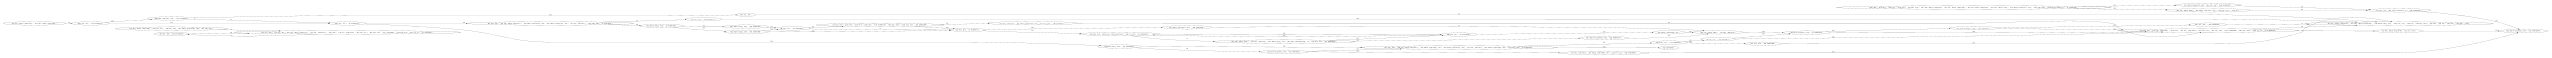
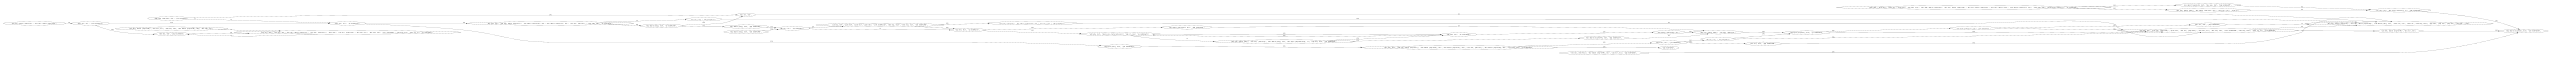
edge "'test esi, esi', 'jne 0x804af10'," -> "'cmp byte [esp+0xe], 0x0', 'jne 0x804af43',": now "'test esi, esi', 'jne 0x804af10'," -> "'add ebx, 0x8', 'jmp 0x104ae08',"
edge "'cmp dword [ebp], 0x8', 'je 0x804ae46'," -> "'cmp dword [ebp], 0x0', 'jne 0x804af9b',": now "'cmp dword [ebp], 0x8', 'je 0x804ae46'," -> "'mov esi, 0x0',"
edge "'cmp dword [ebp], 0x0', 'jne 0x804af9b'," -> "'cmp edi, ebx', 'ja 0x804ae7c',": removed, label "CFG"
node "'cmp byte [esp+0xf], 0x0', 'jne 0x804ae37',": removed
